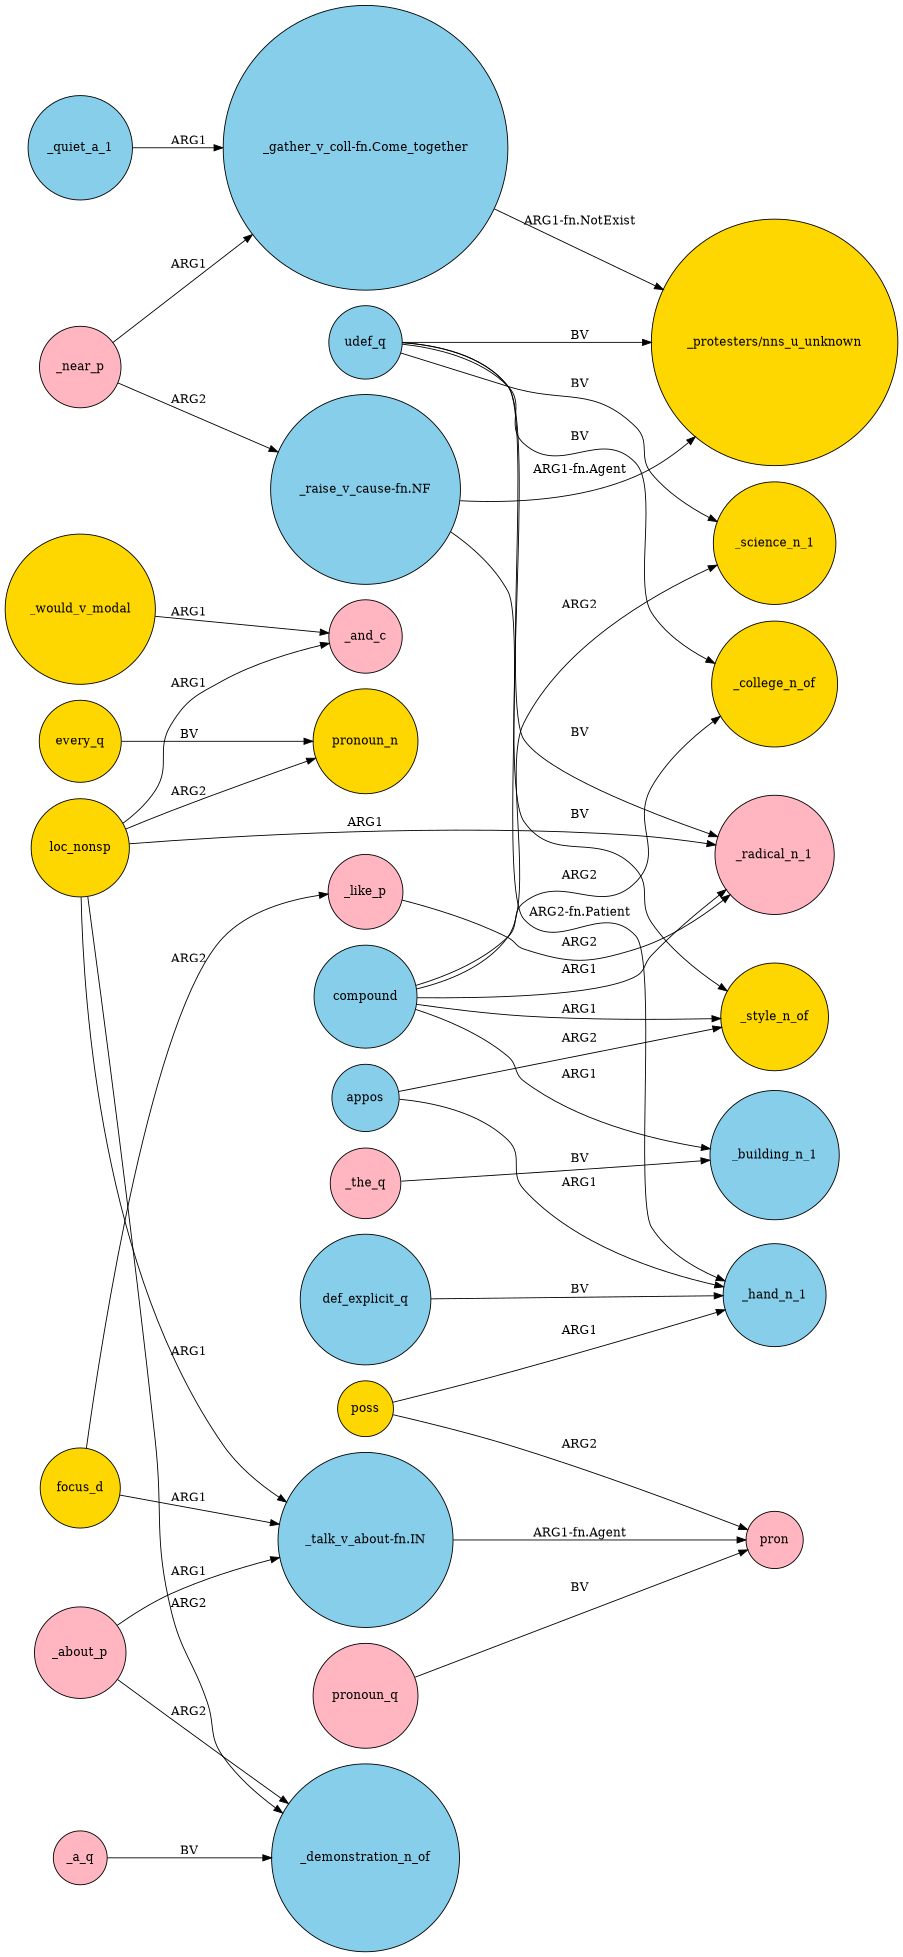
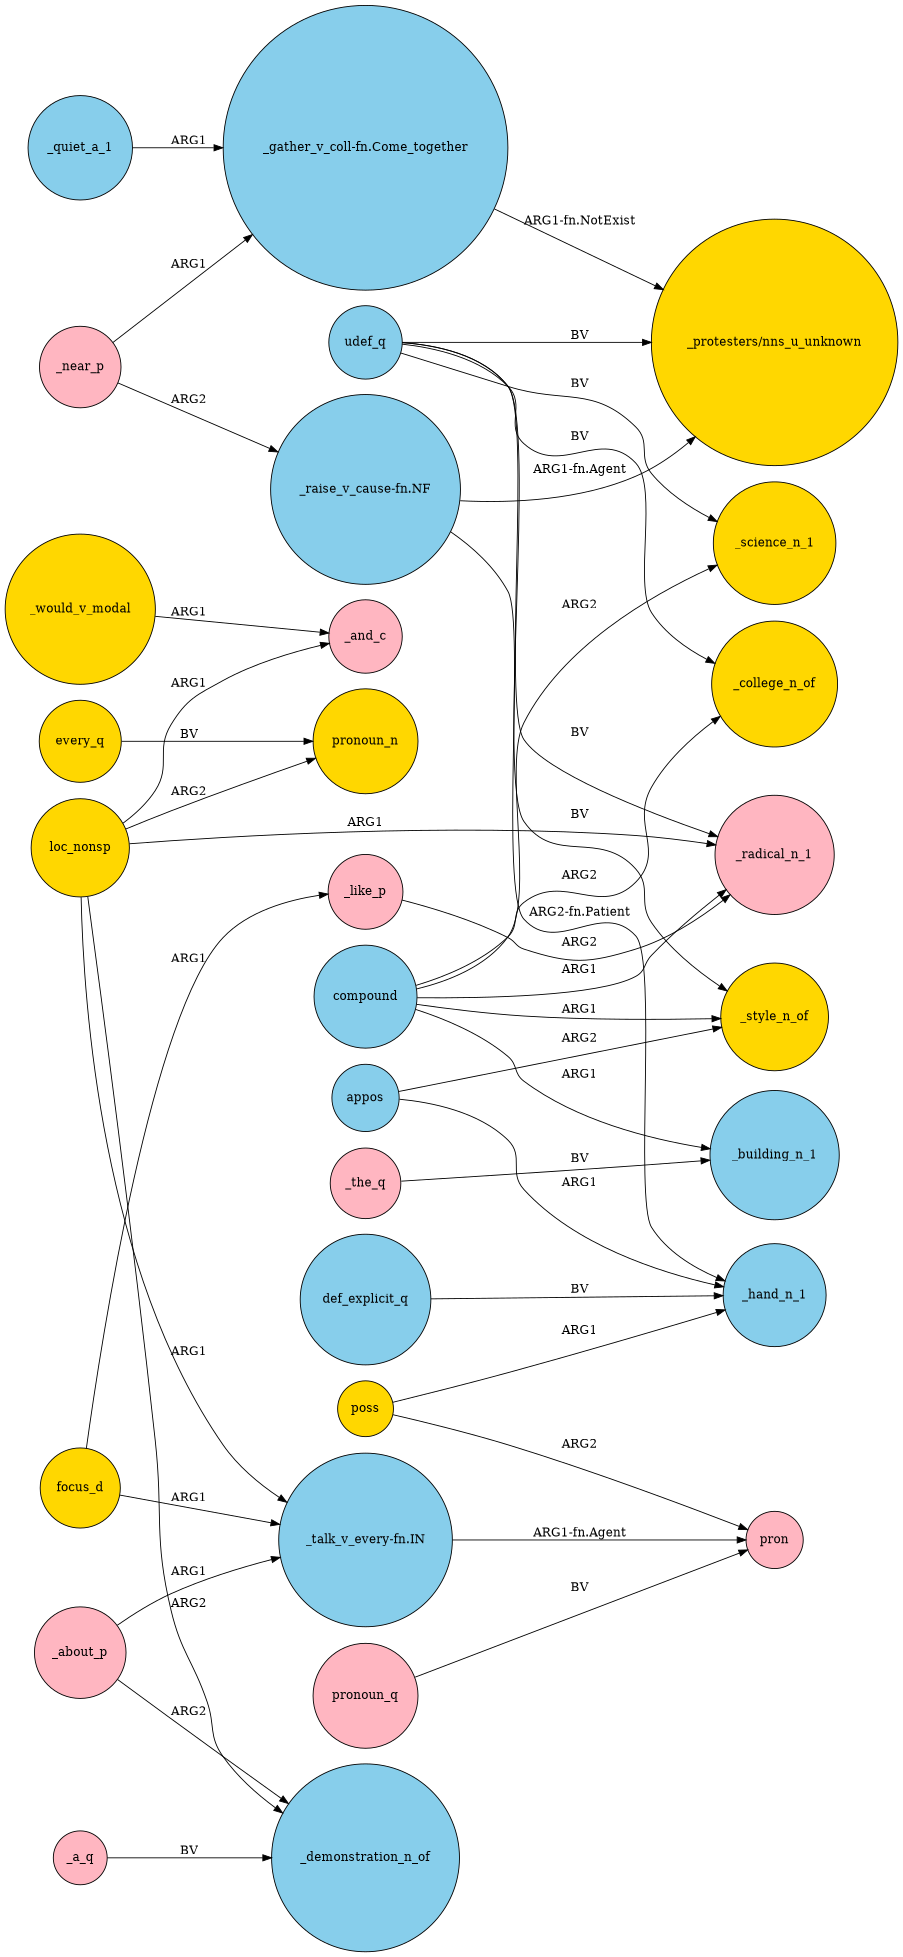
edge "focus_d" -> "_like_p": label "ARG2" -> "ARG1"
node "_talk_v_about-fn.IN": label "_talk_v_about-fn.IN" -> "_talk_v_every-fn.IN"
